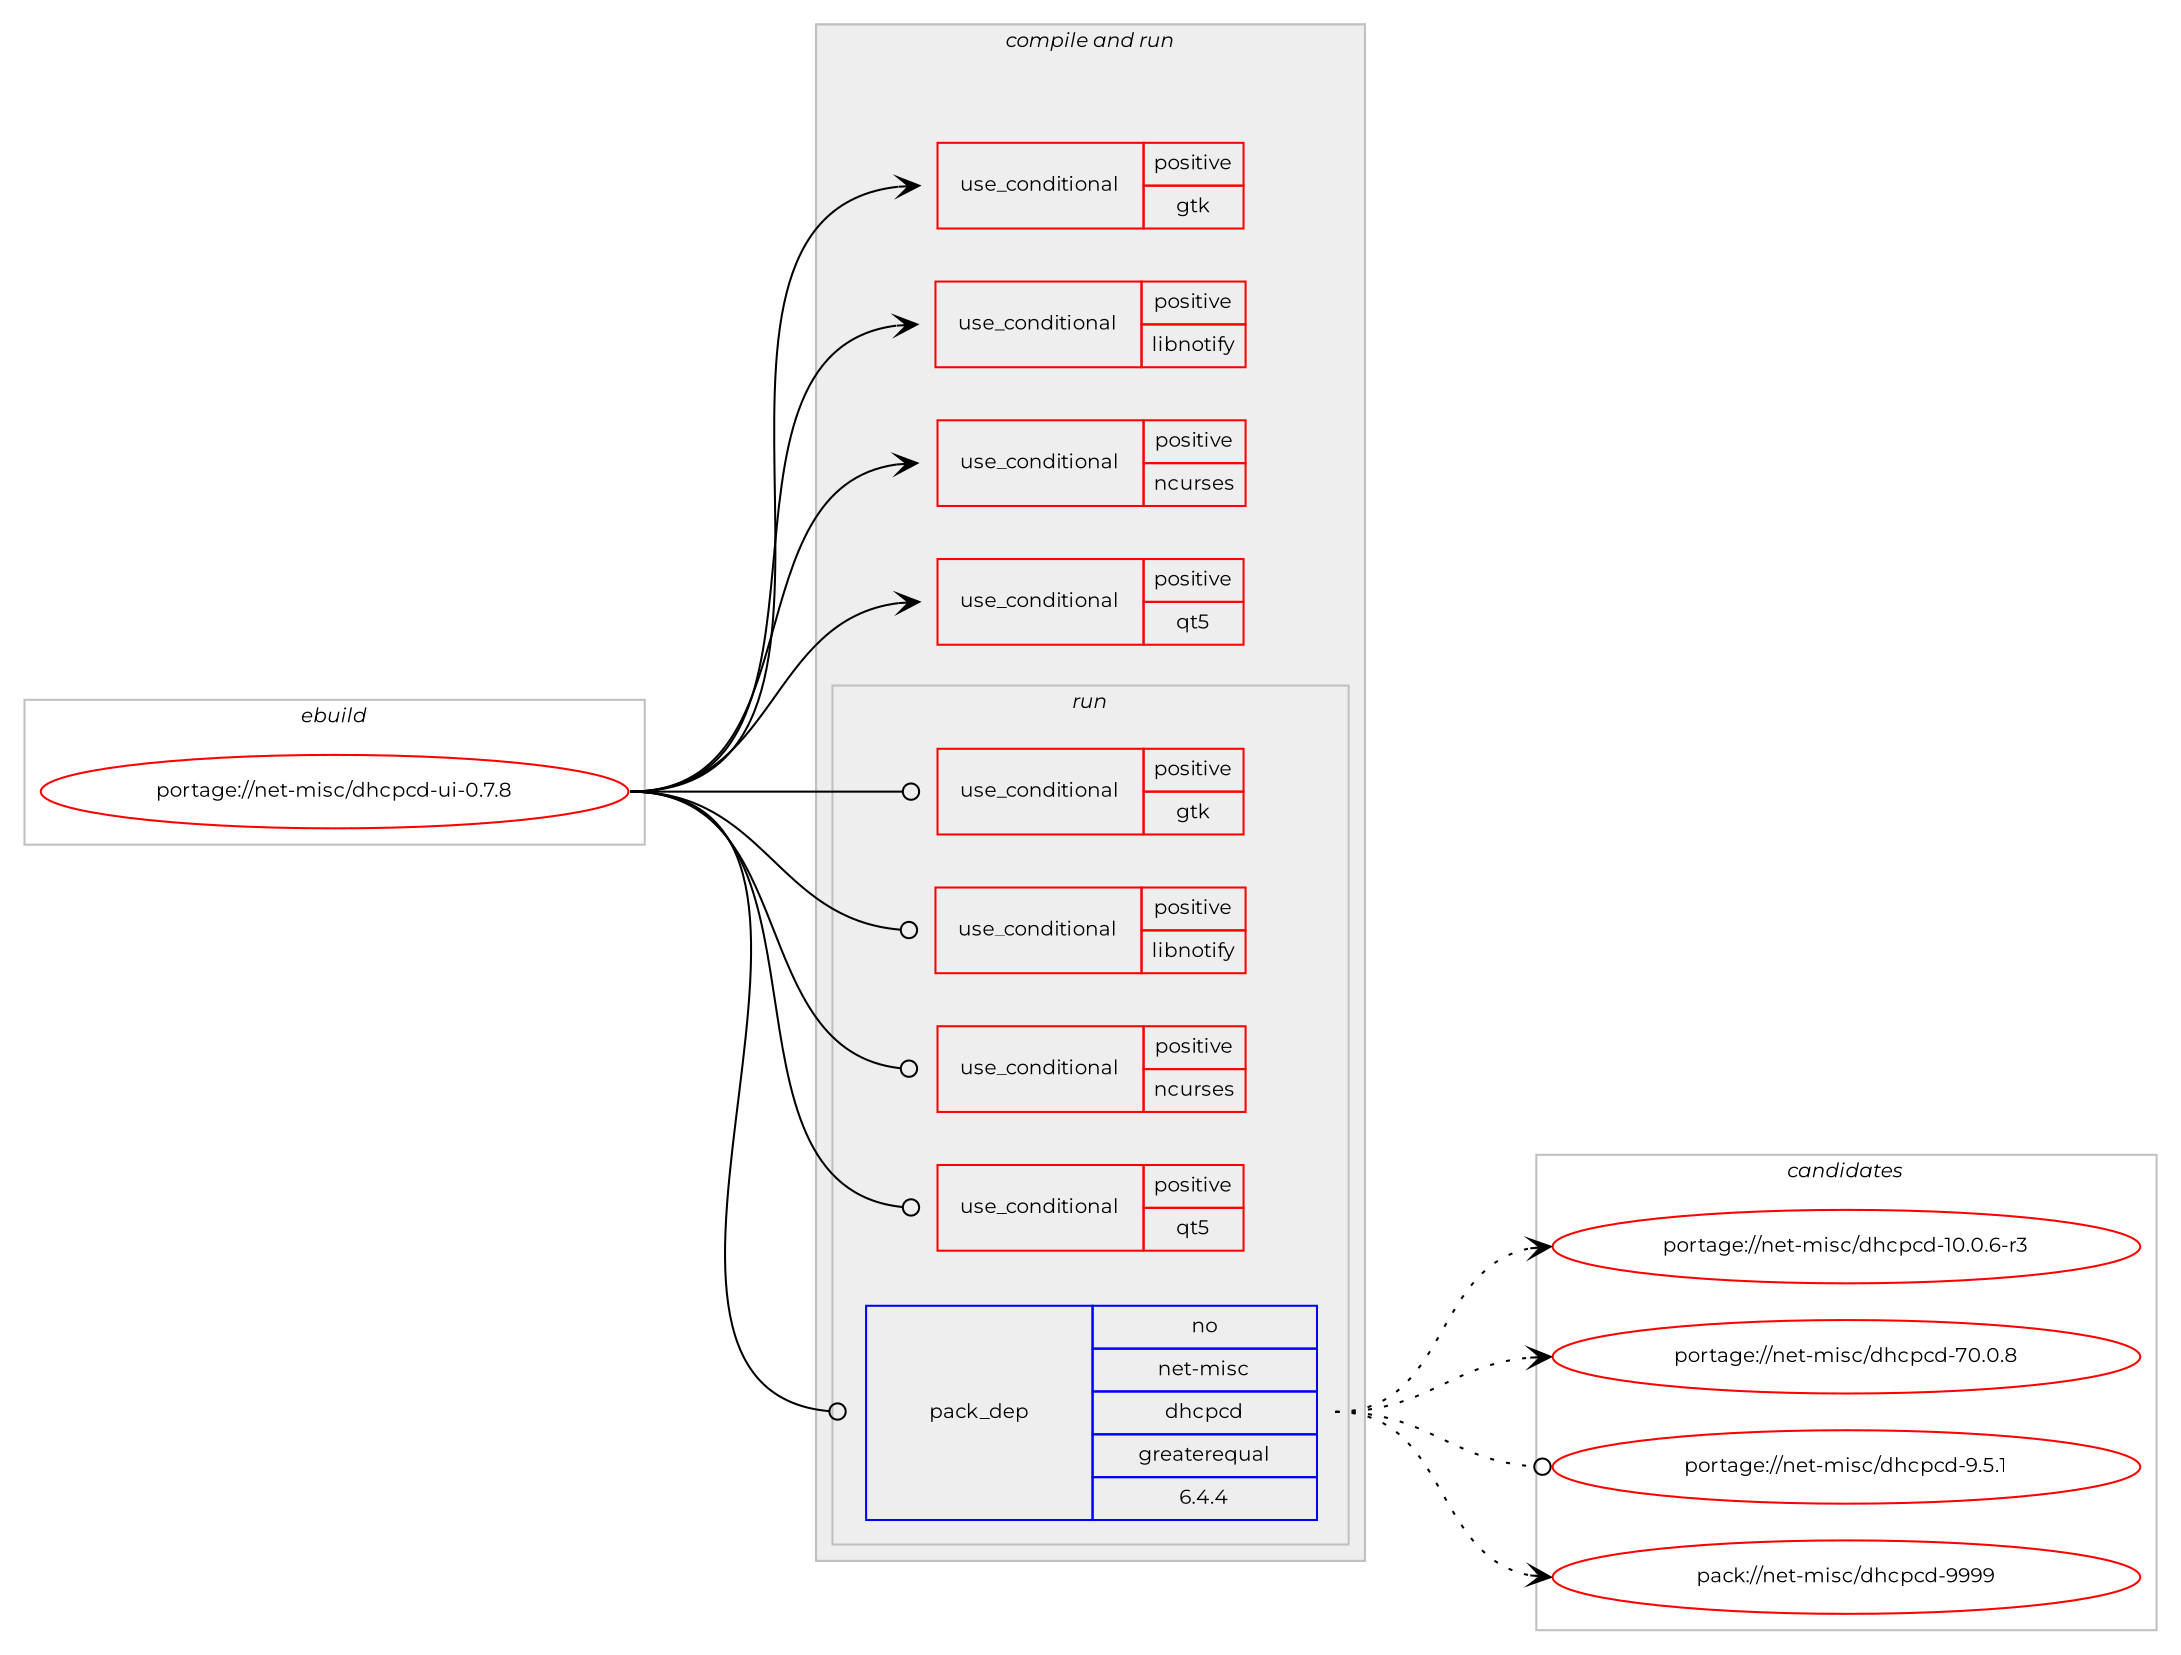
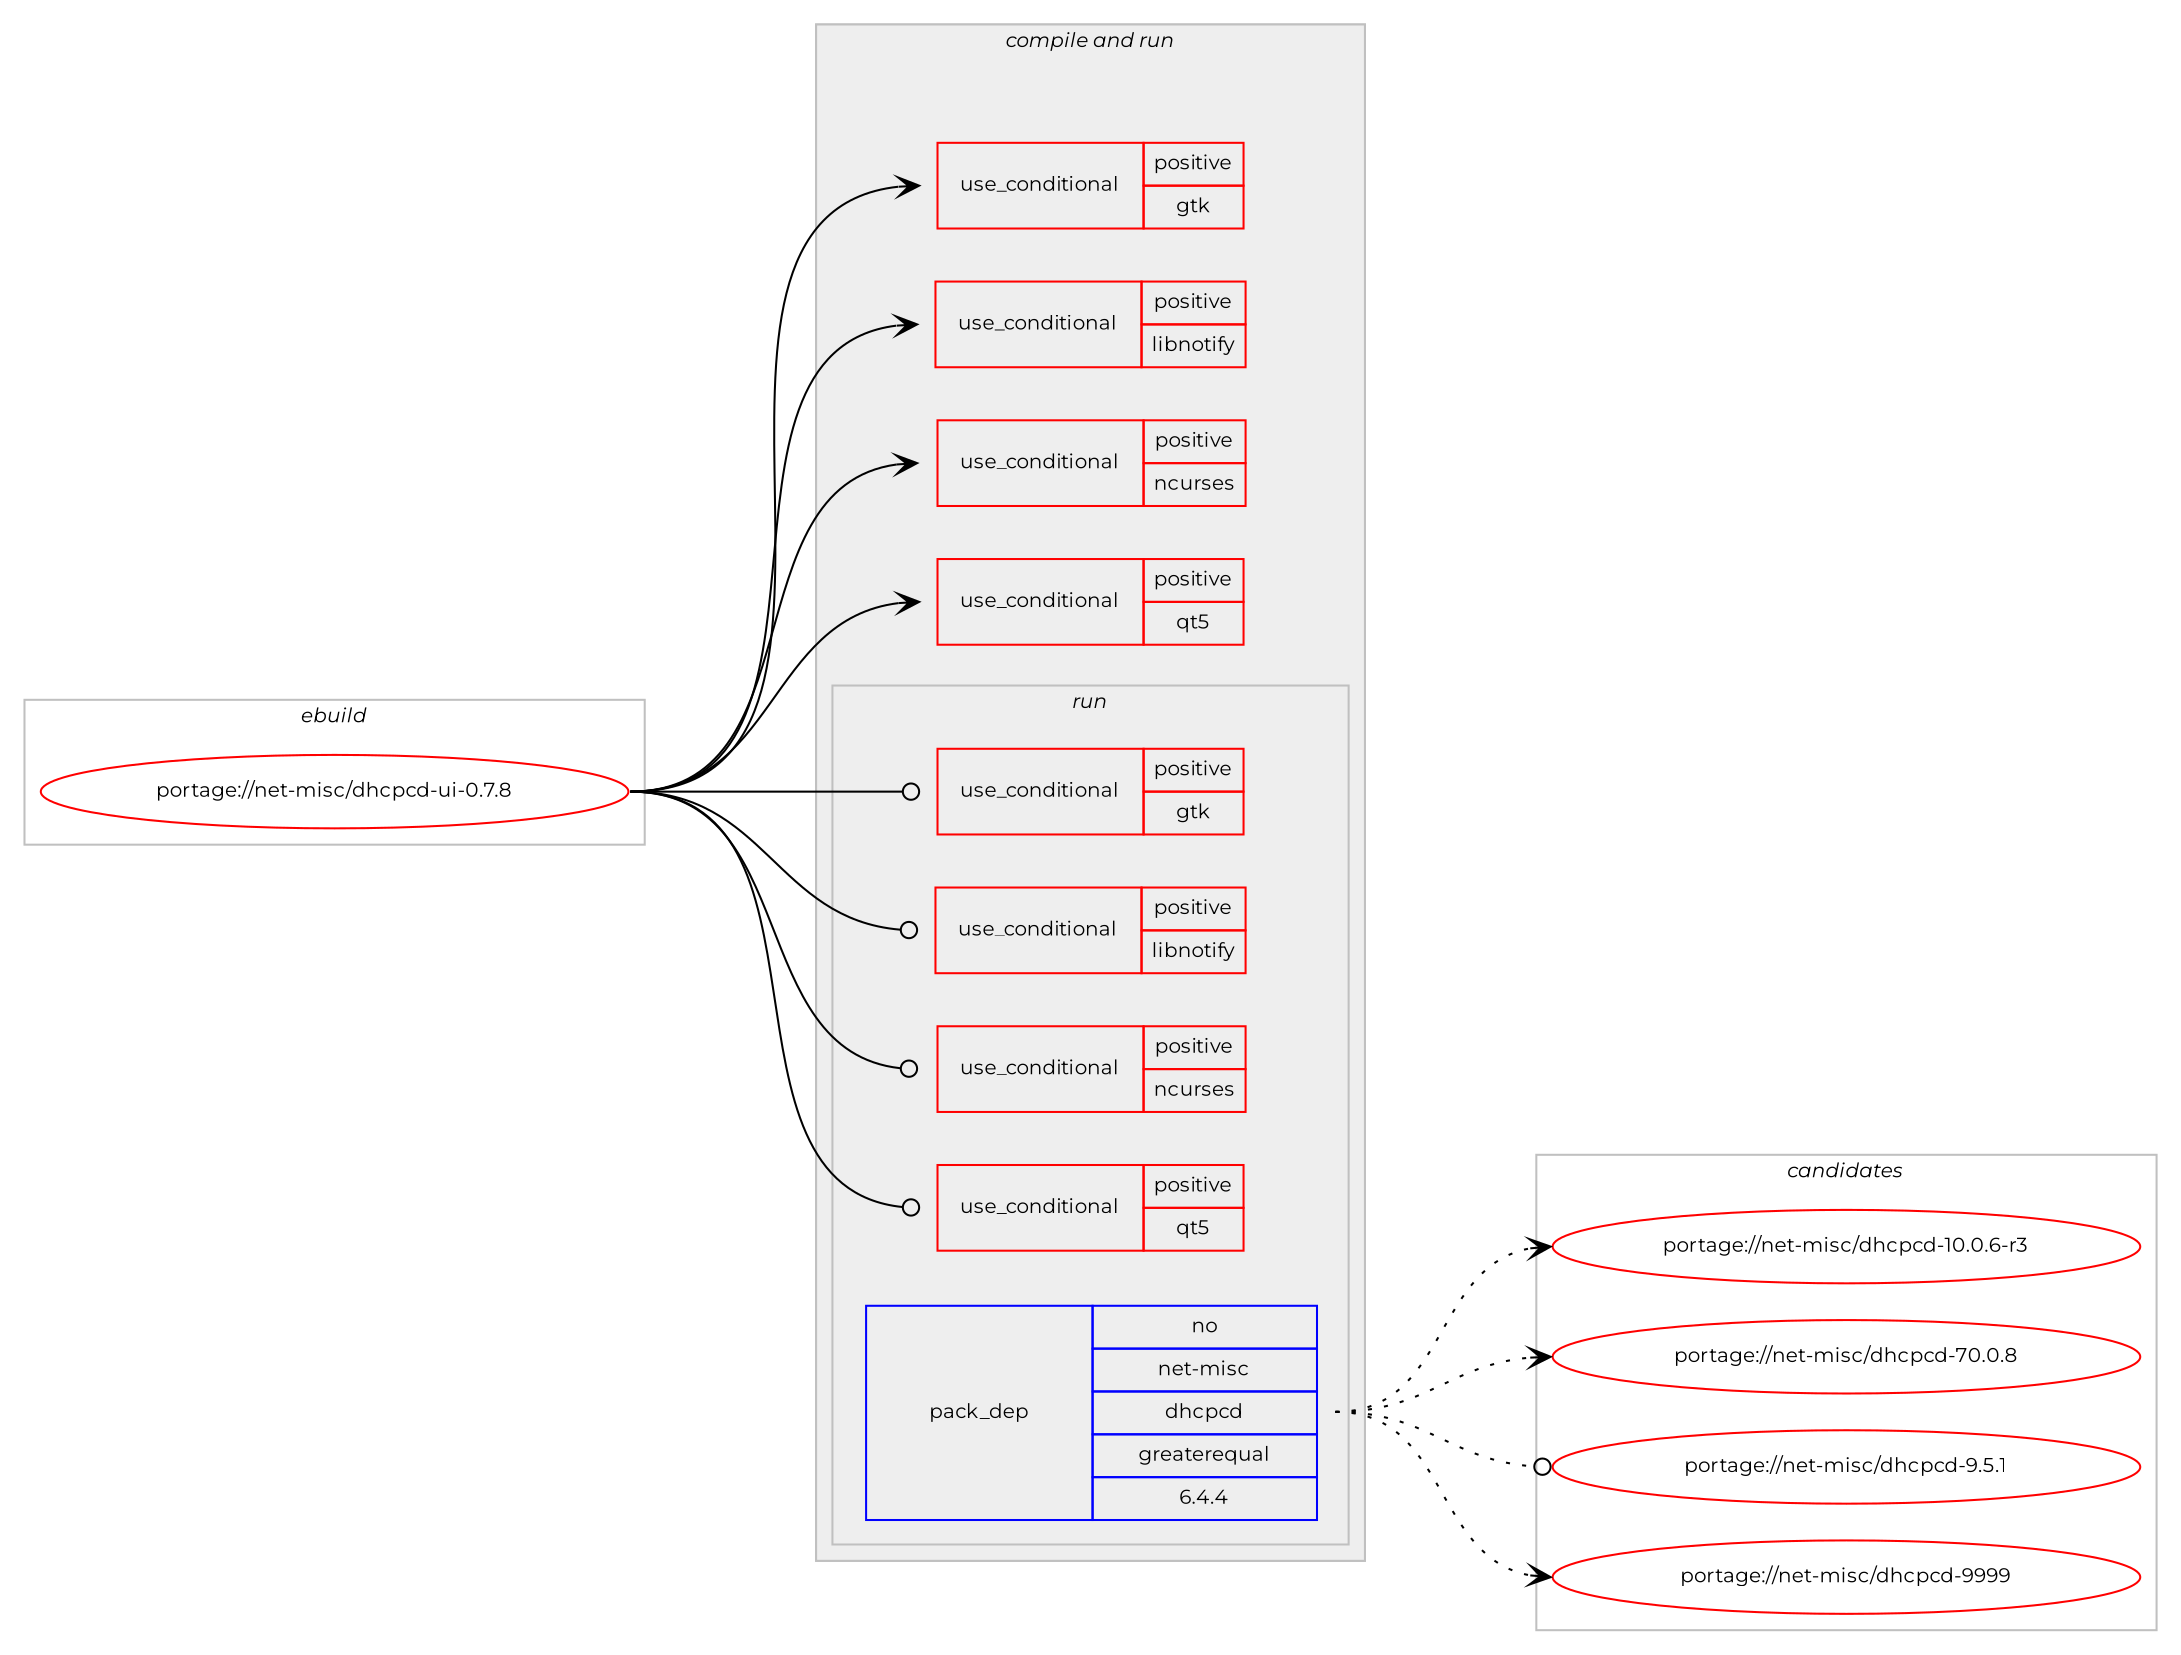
edge "portage://net-misc/dhcpcd-ui-0.7.8" -> "pack_dep": removed
node "pack://net-misc/dhcpcd-9999": label "pack://net-misc/dhcpcd-9999" -> "portage://net-misc/dhcpcd-9999"
